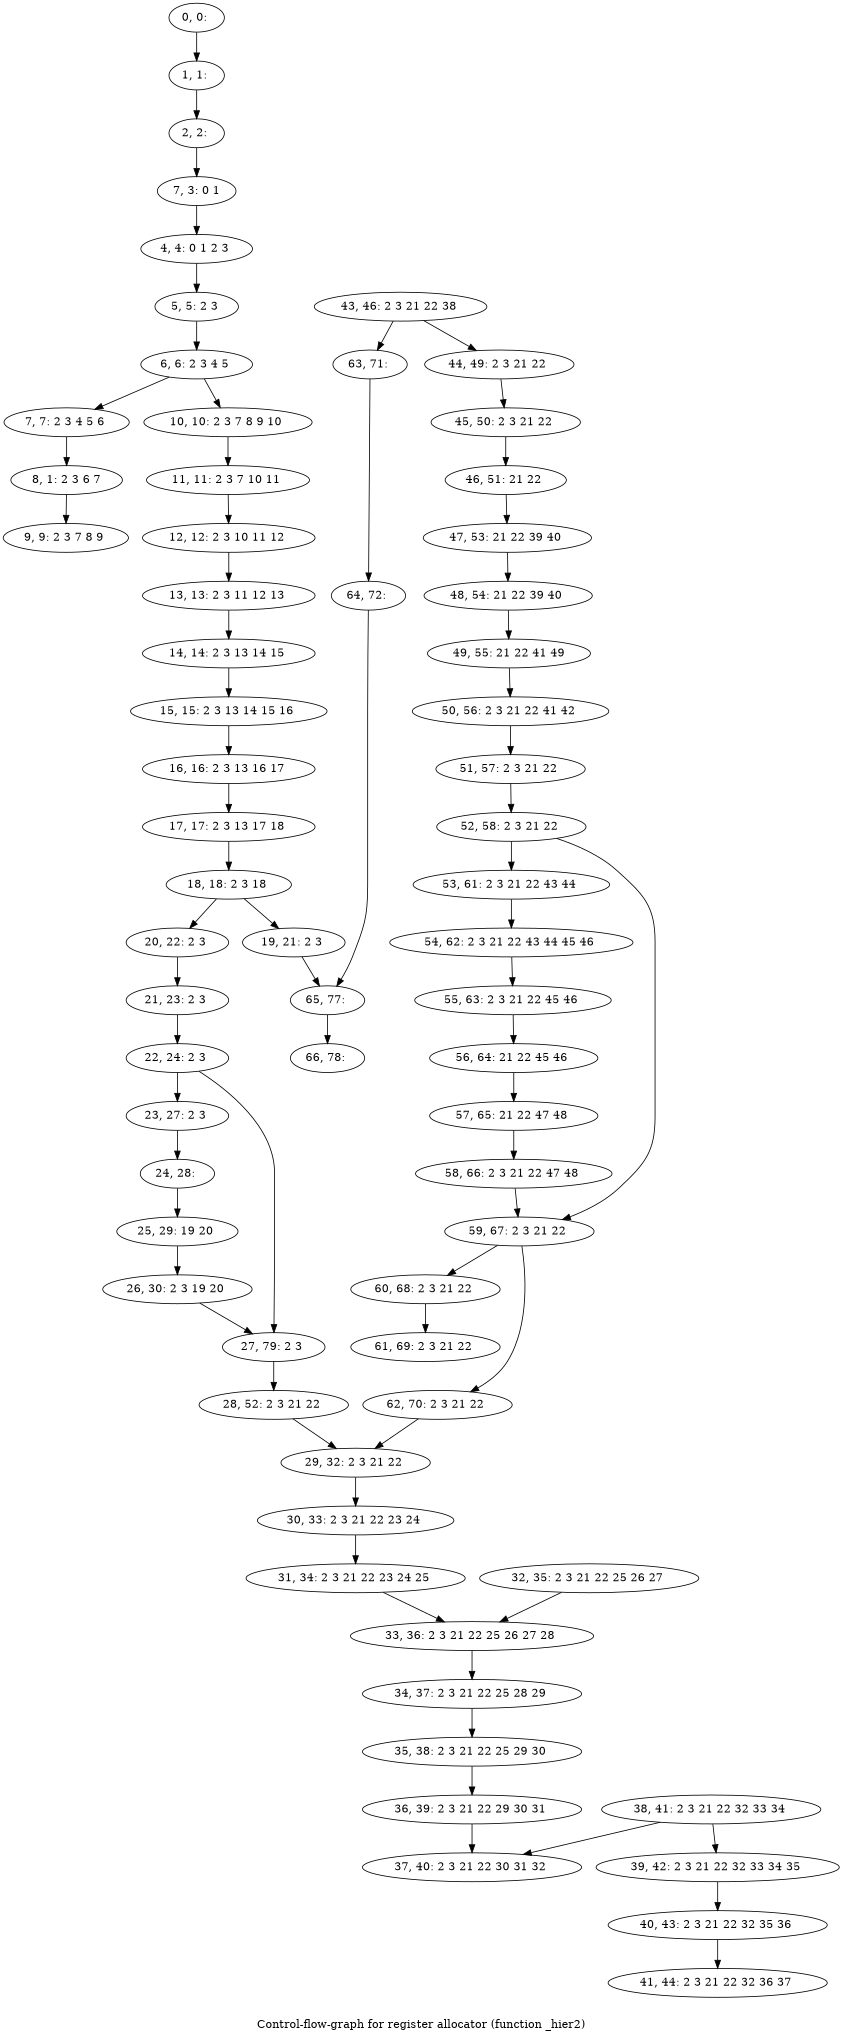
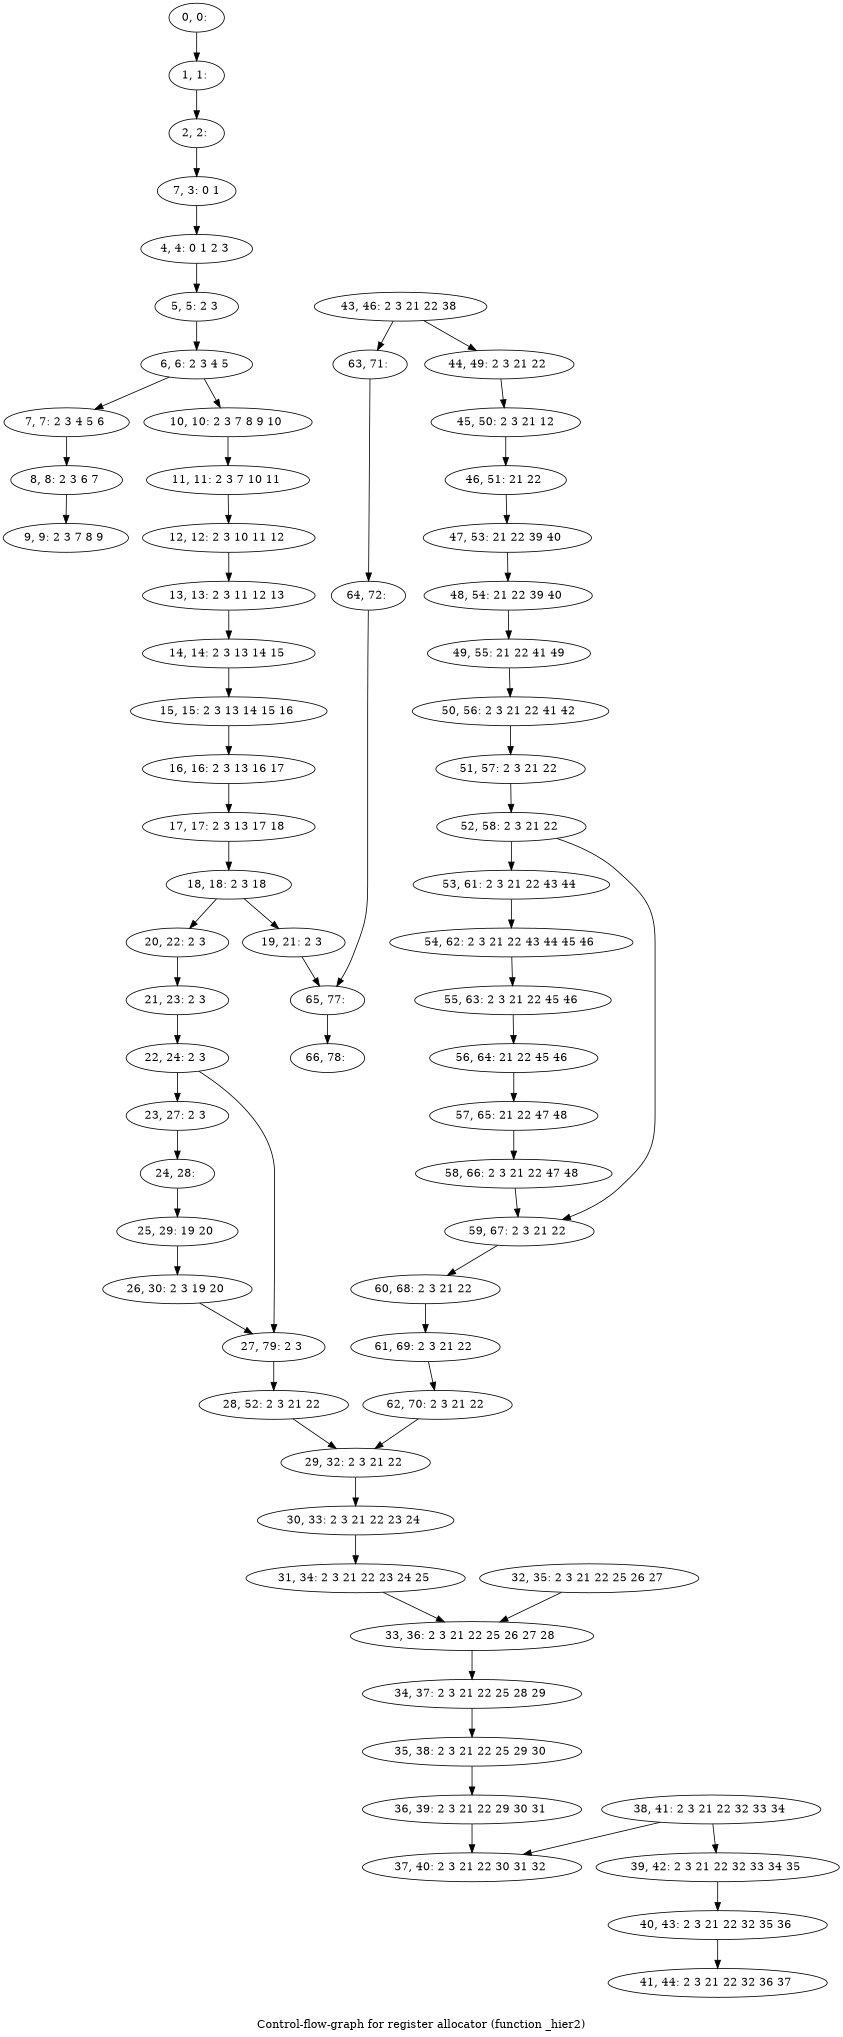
node "45, 50: 2 3 21 22": label "45, 50: 2 3 21 22" -> "45, 50: 2 3 21 12"
node "8, 1: 2 3 6 7": label "8, 1: 2 3 6 7" -> "8, 8: 2 3 6 7"
edge "59, 67: 2 3 21 22" -> "62, 70: 2 3 21 22": now "61, 69: 2 3 21 22" -> "62, 70: 2 3 21 22"
